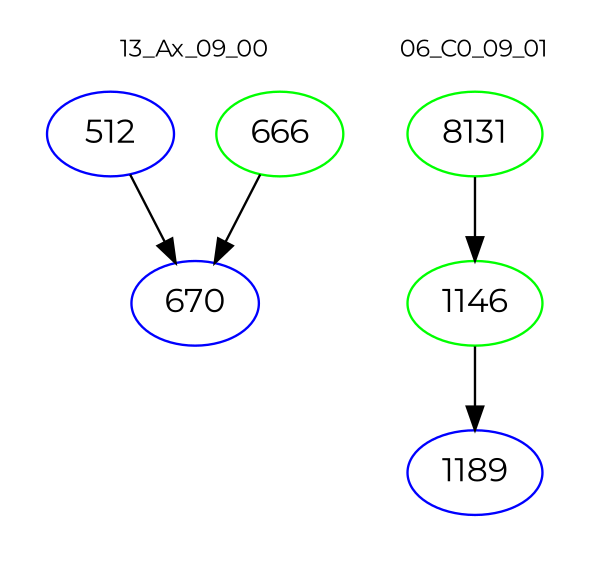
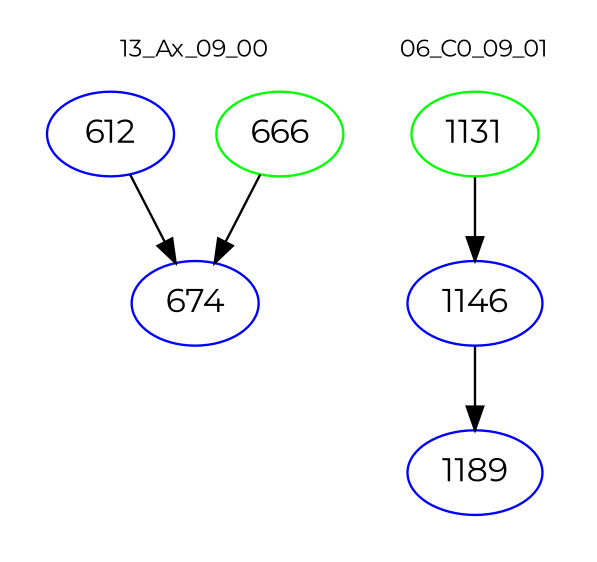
node "512": label "512" -> "612"
node "8131": label "8131" -> "1131"
node "670": label "670" -> "674"
node "1146": color green -> blue
